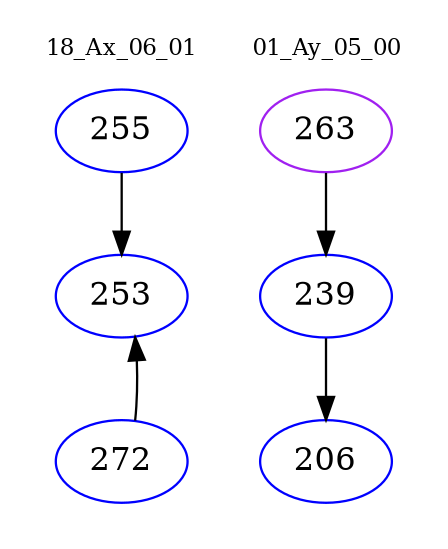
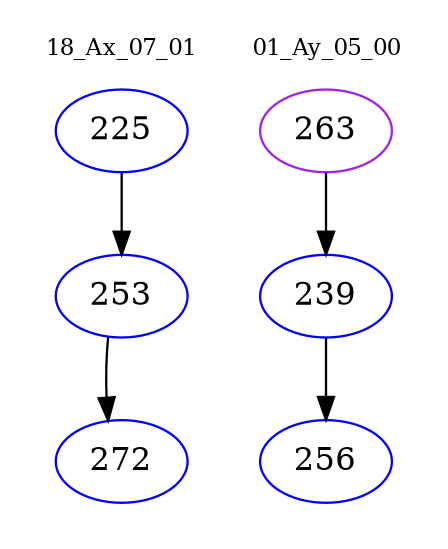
cluster "18_Ax_06_01": label "18_Ax_06_01" -> "18_Ax_07_01"
node "255": label "255" -> "225"
edge "272" -> "253": reversed
node "206": label "206" -> "256"
